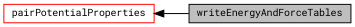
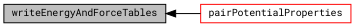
edge "writeEnergyAndForceTables" -> "pairPotentialProperties": reversed
